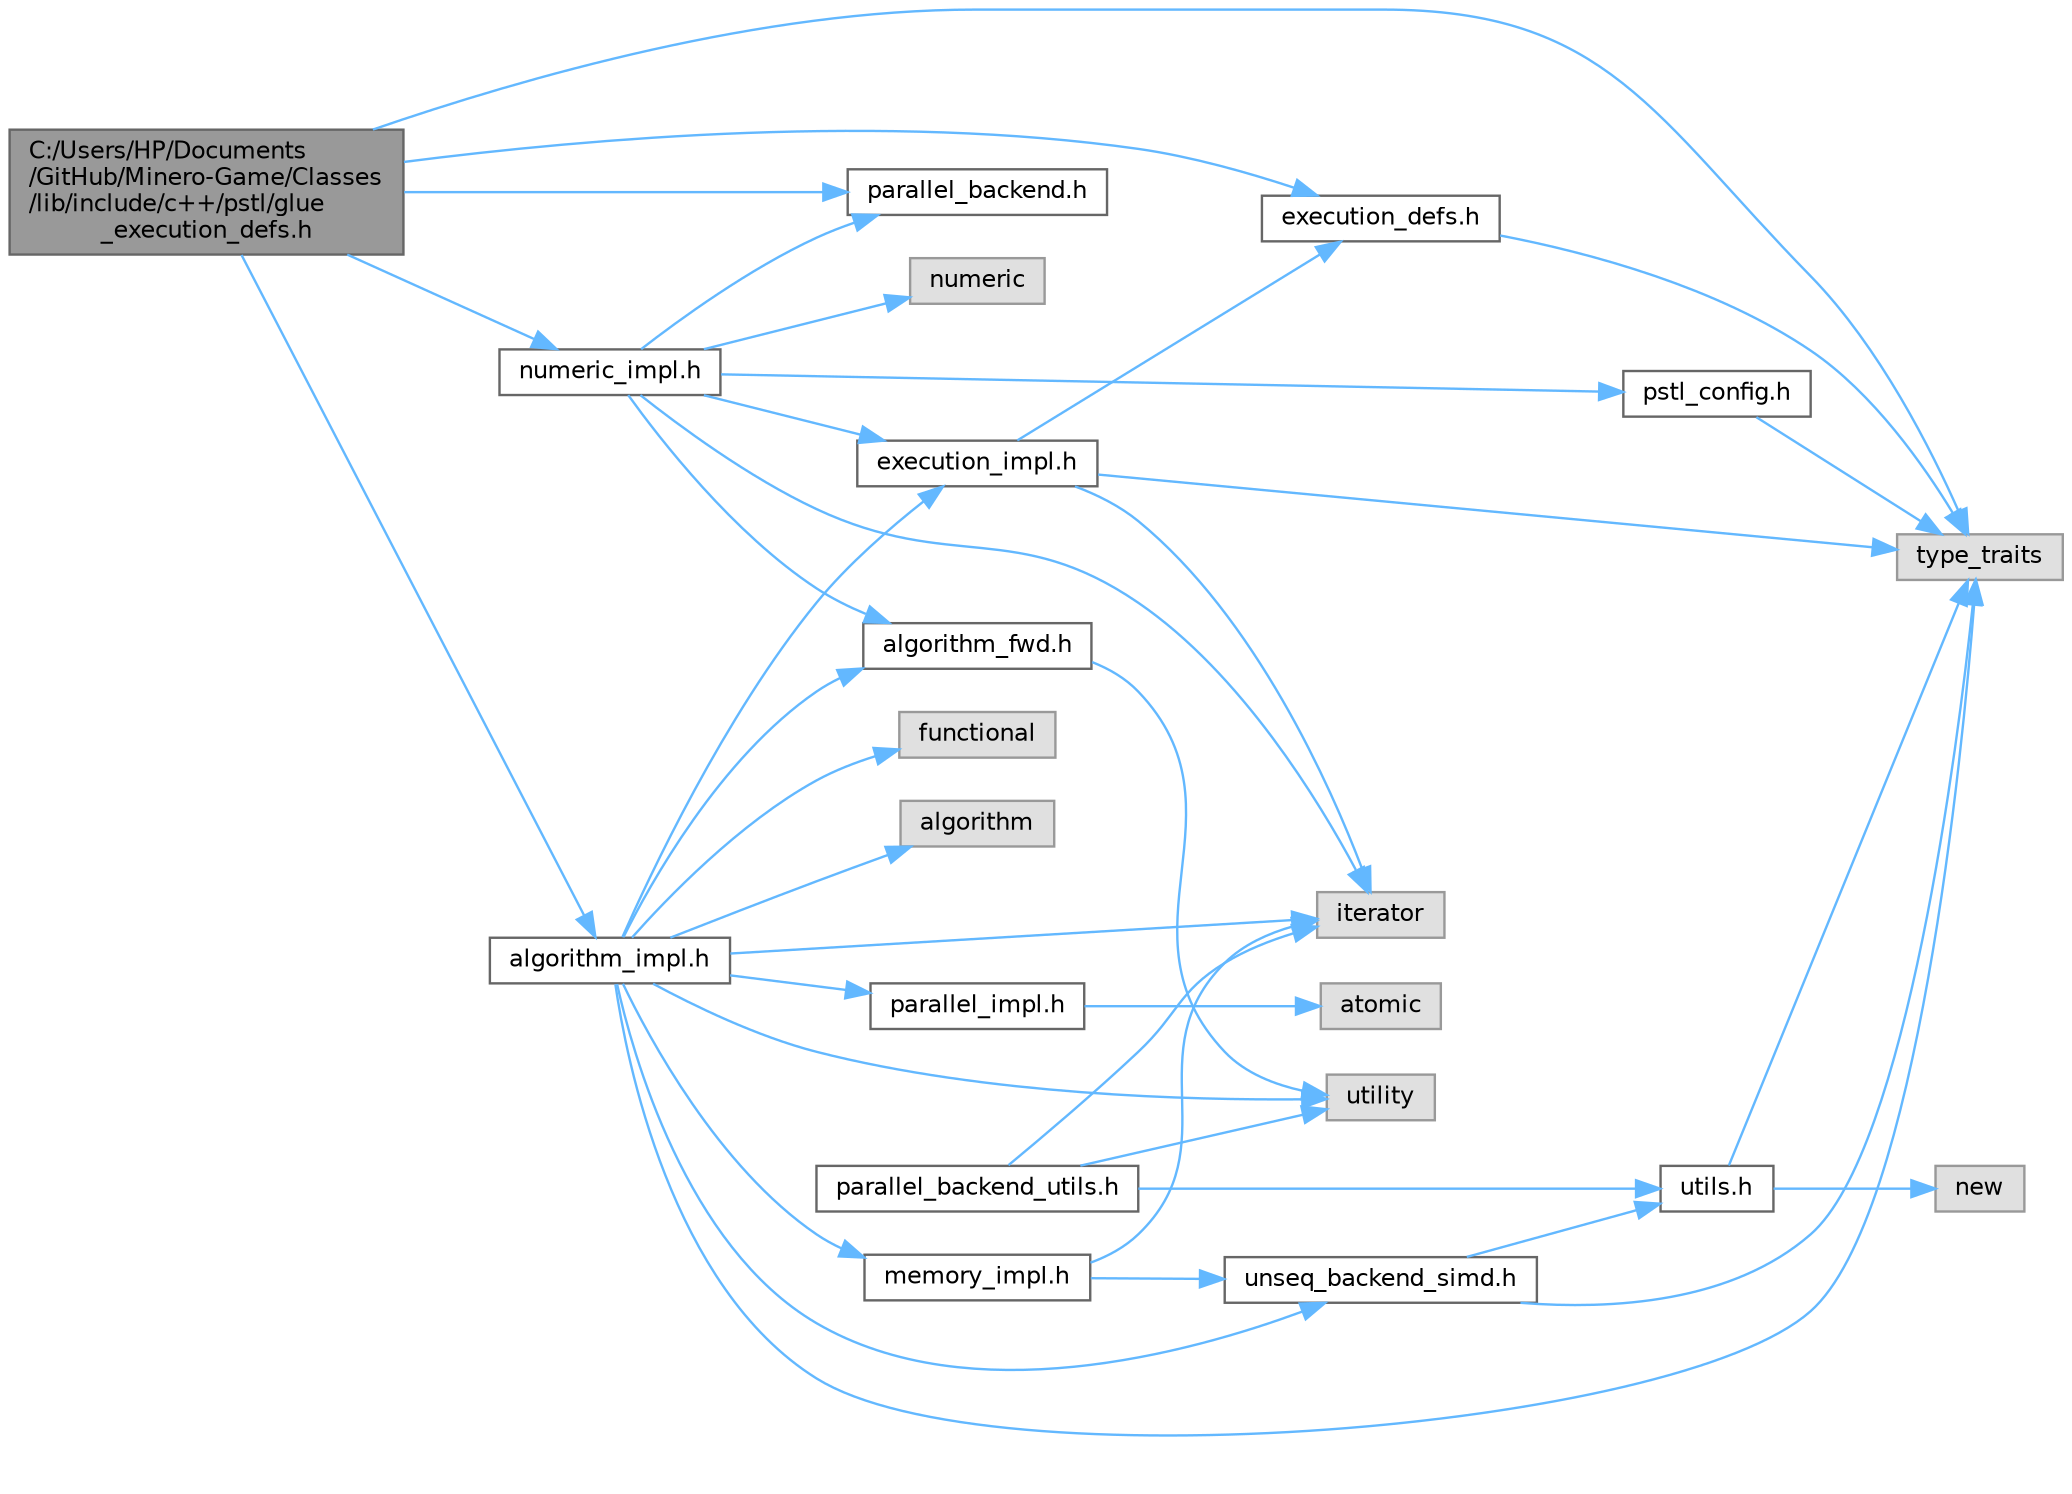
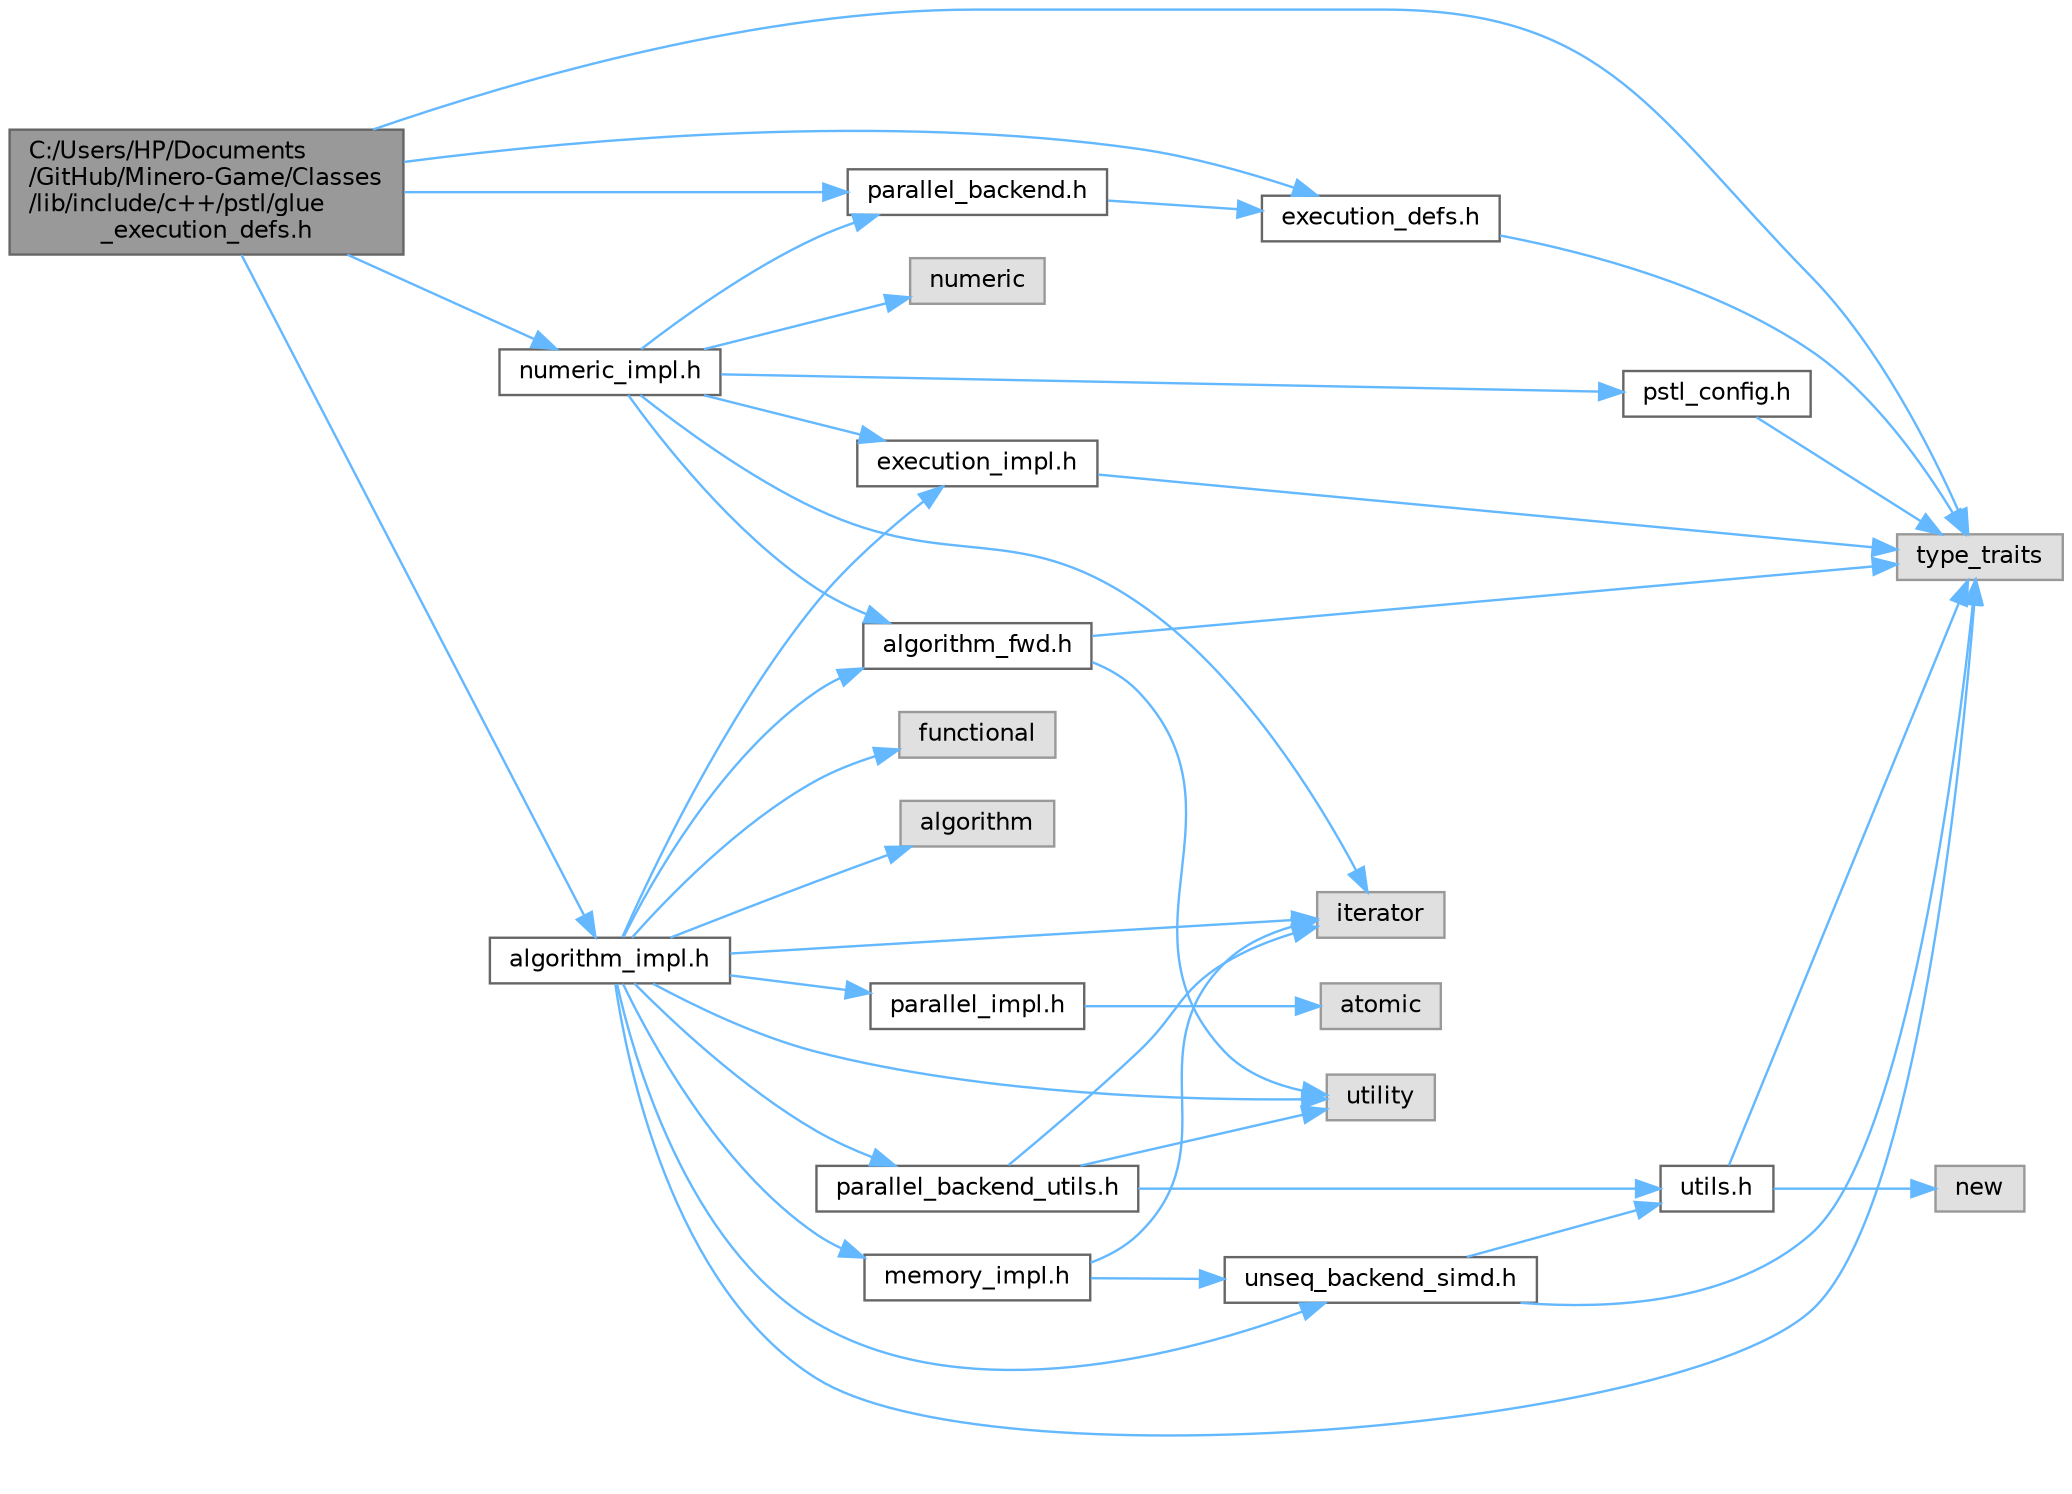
edge "execution_impl.h" -> "execution_defs.h": now "parallel_backend.h" -> "execution_defs.h"
edge "algorithm_fwd.h" -> "type_traits": added
edge "execution_impl.h" -> "iterator": removed
edge "algorithm_impl.h" -> "parallel_backend_utils.h": added
